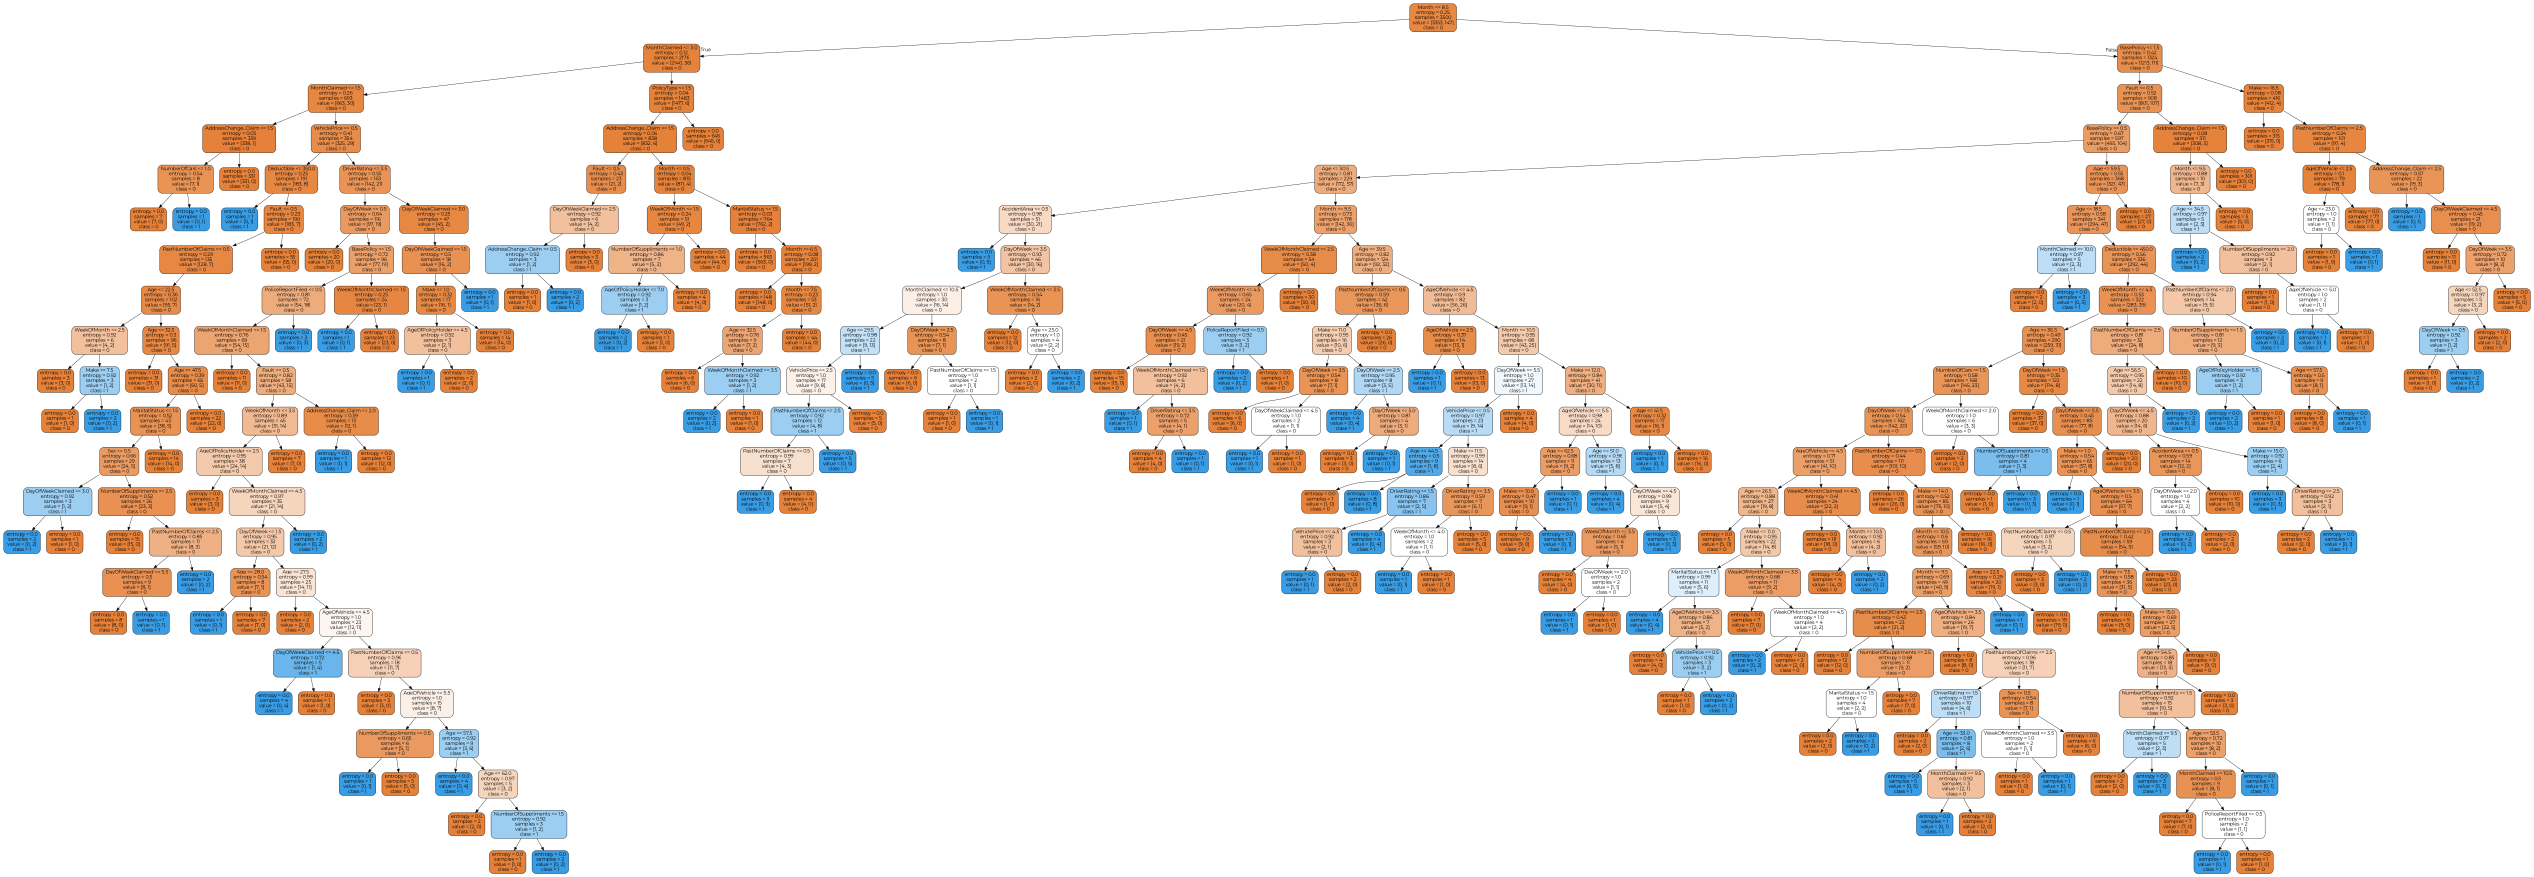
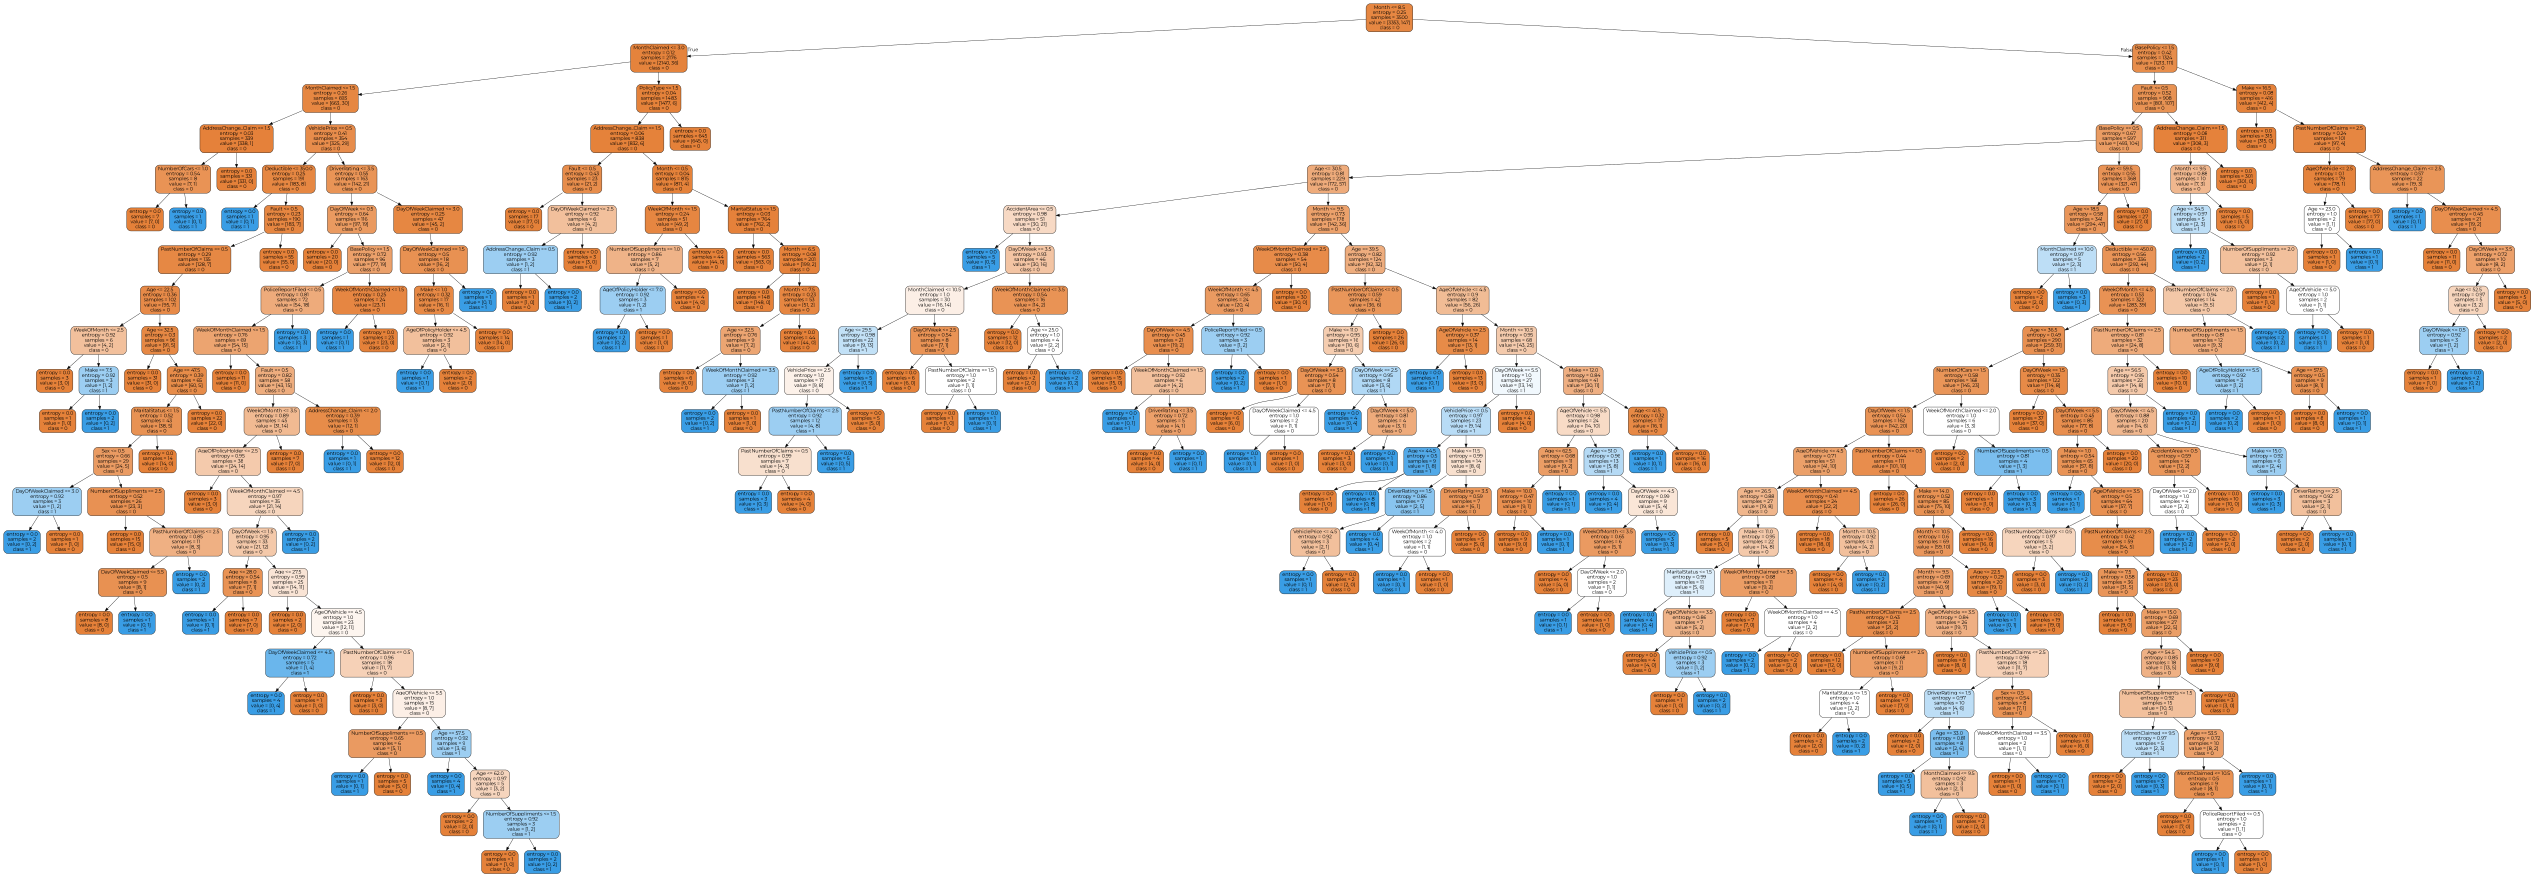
node "entropy = 0.0 samples = 17 value = [17, 0] class = 0": added
